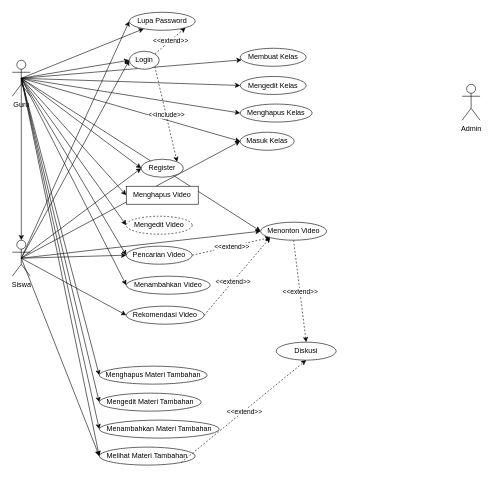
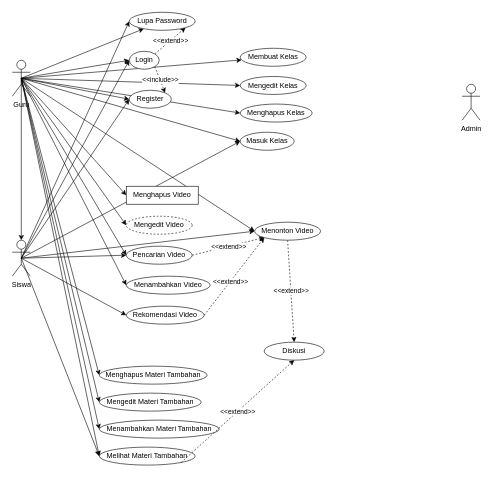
node "Register": moved (162, 168) -> (150, 99)
node "Menonton Video": moved (294, 231) -> (288, 231)
node "Diskusi": moved (306, 351) -> (294, 351)
